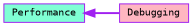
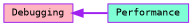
edge "Debugging" -> "Performance": reversed
